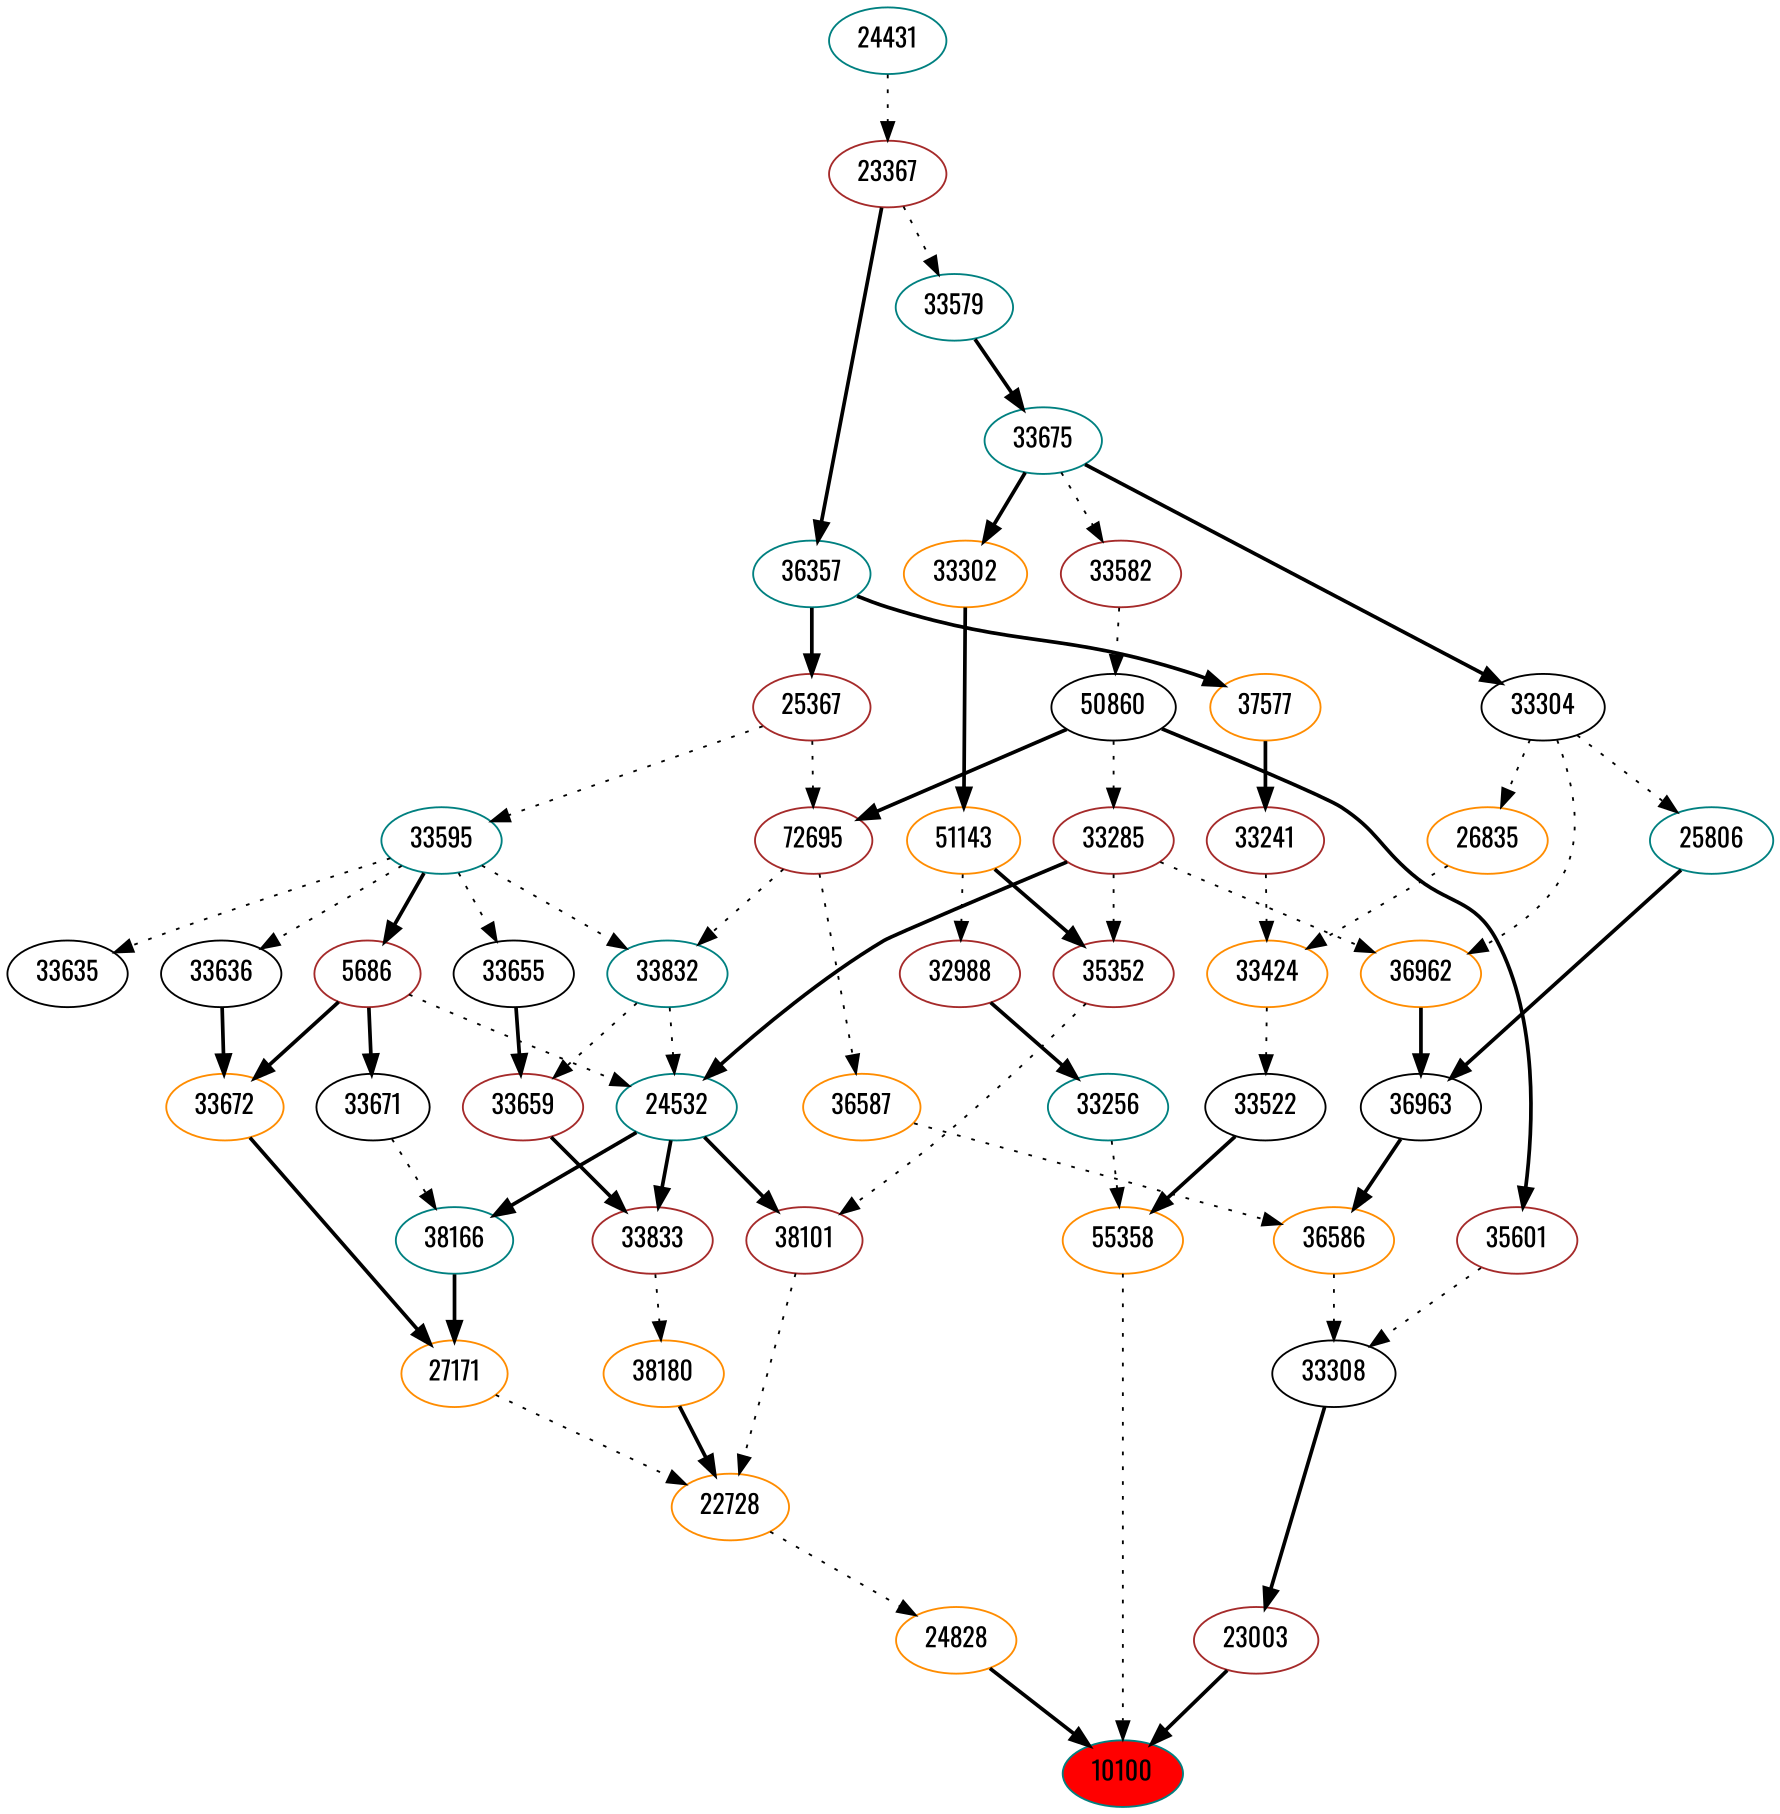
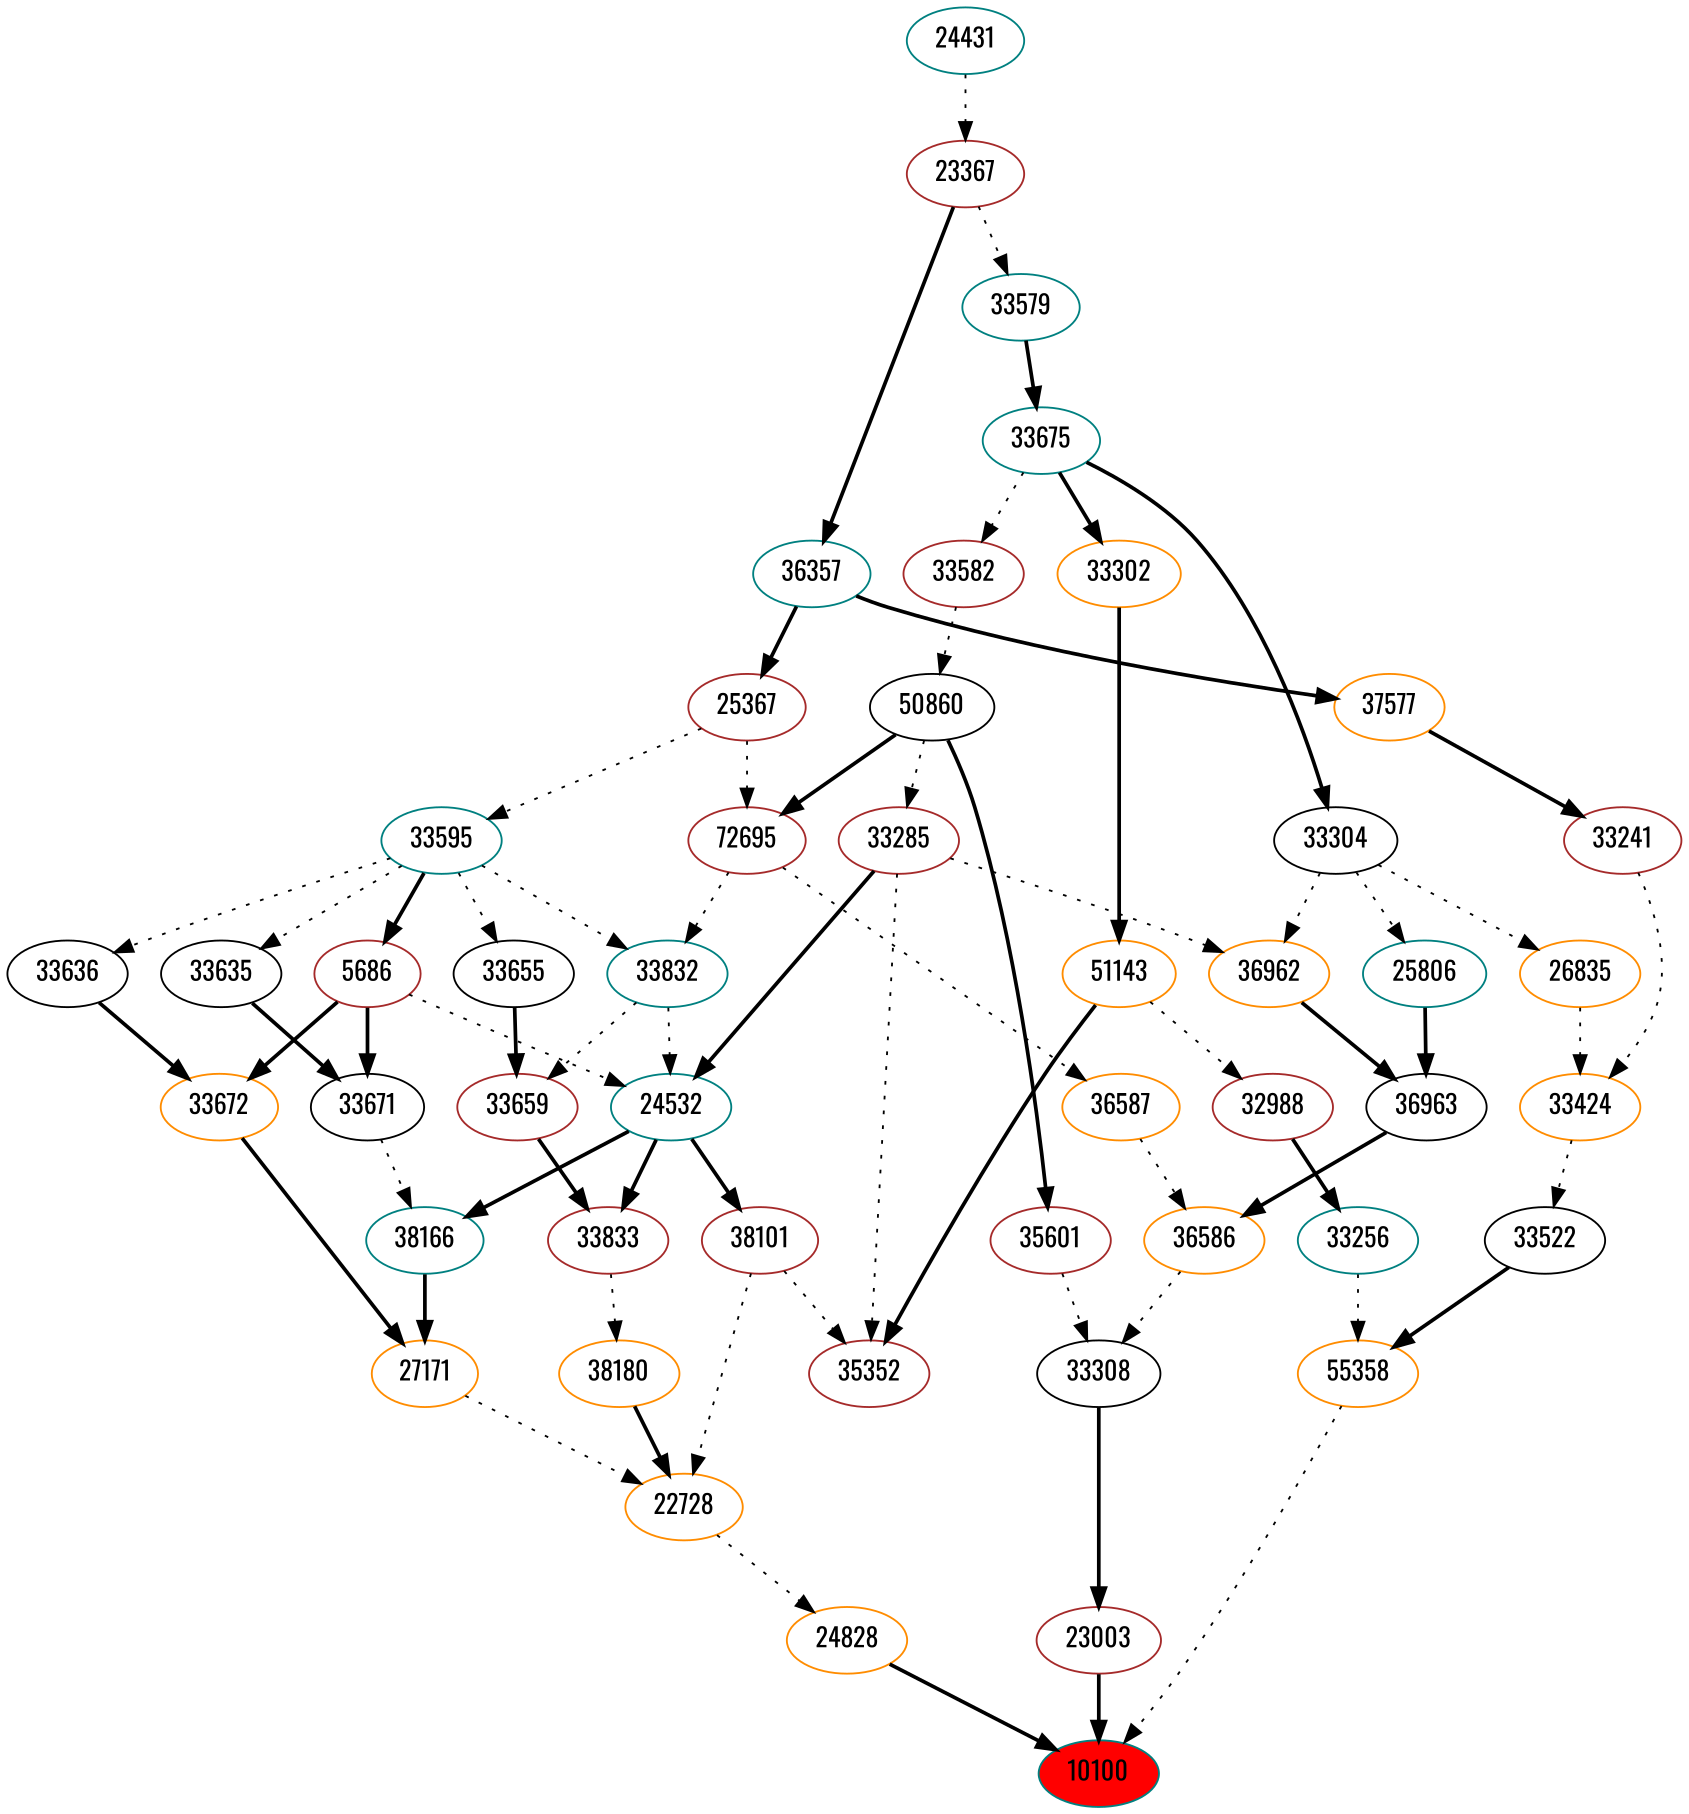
edge "33635" -> "33671": added
edge "35352" -> "38101": reversed
